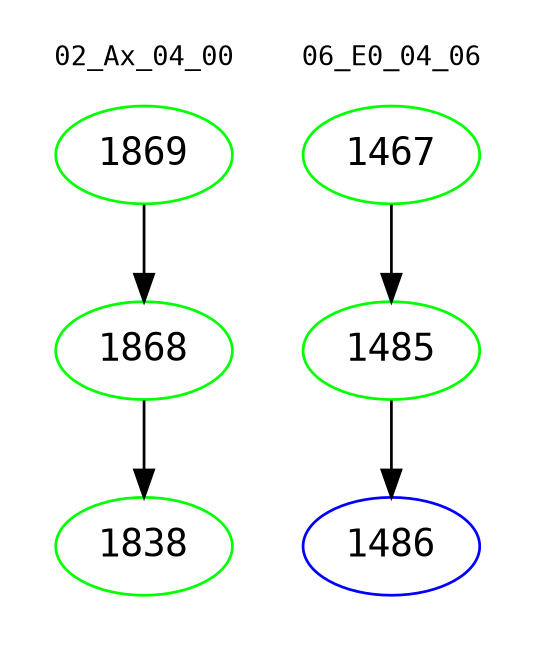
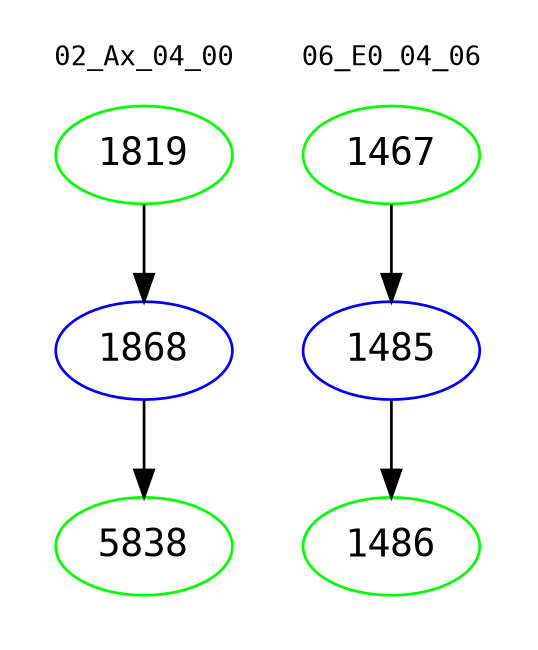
node "1869": label "1869" -> "1819"
node "1868": color green -> blue
node "1485": color green -> blue
node "1838": label "1838" -> "5838"
node "1486": color blue -> green
